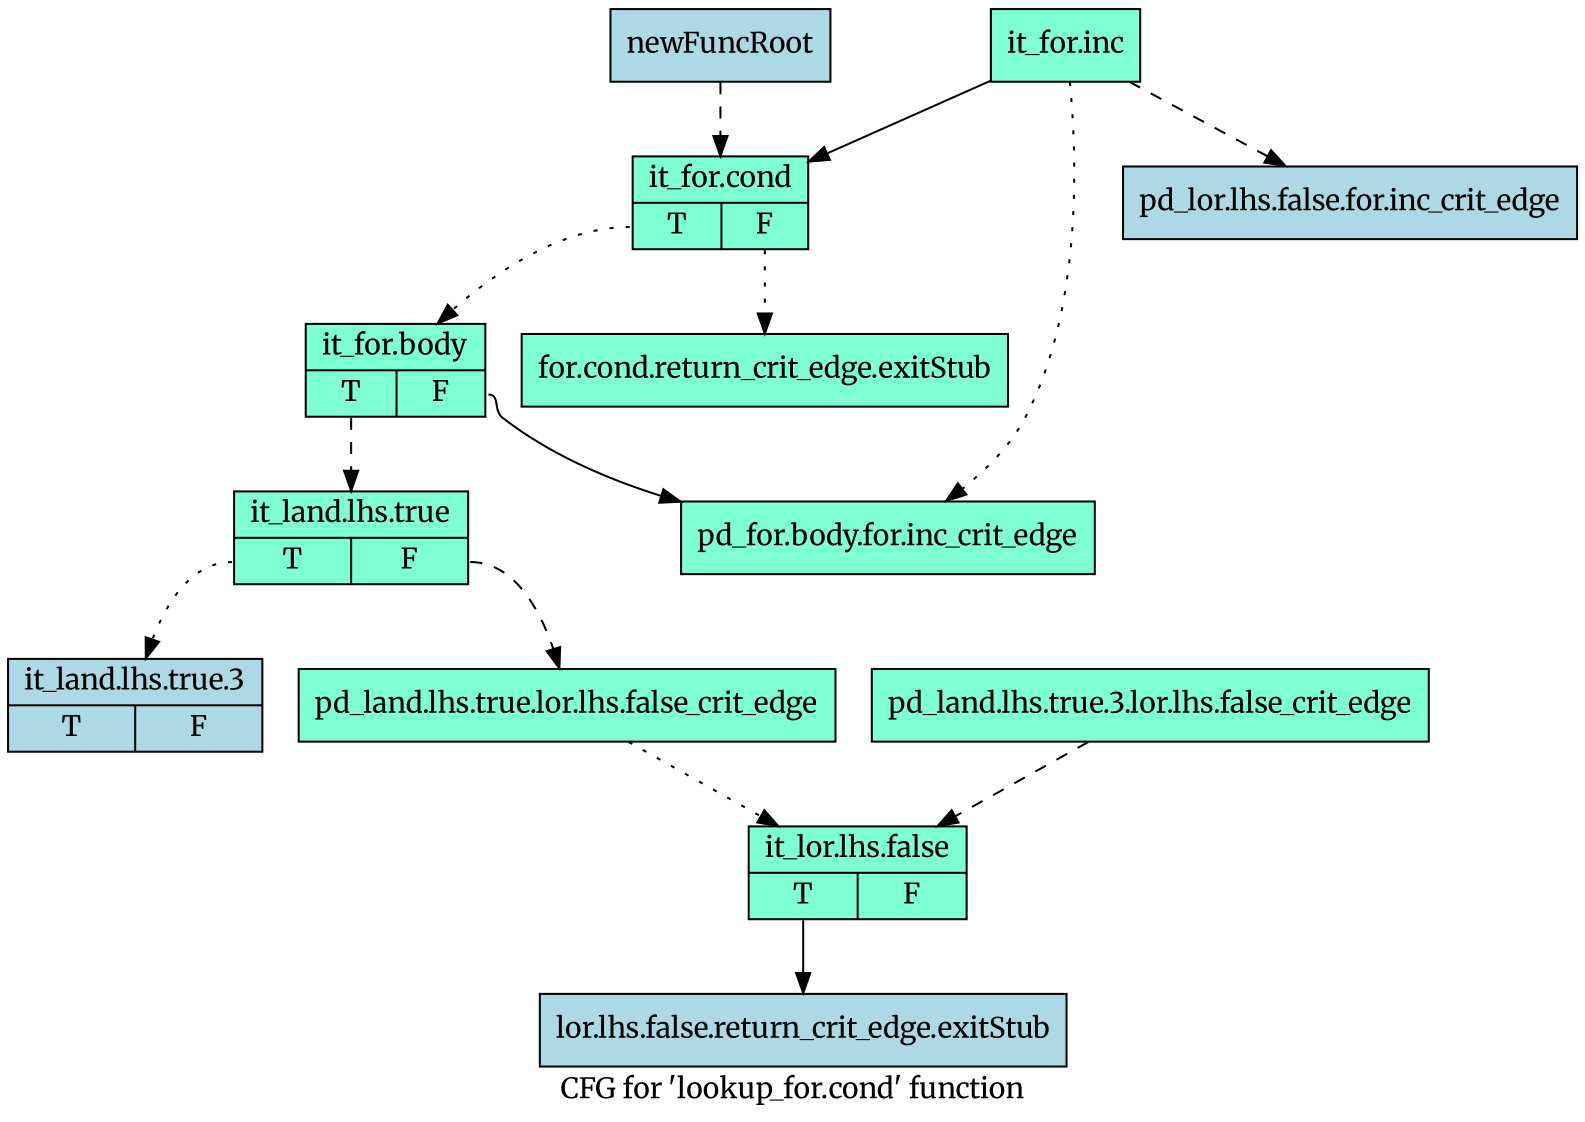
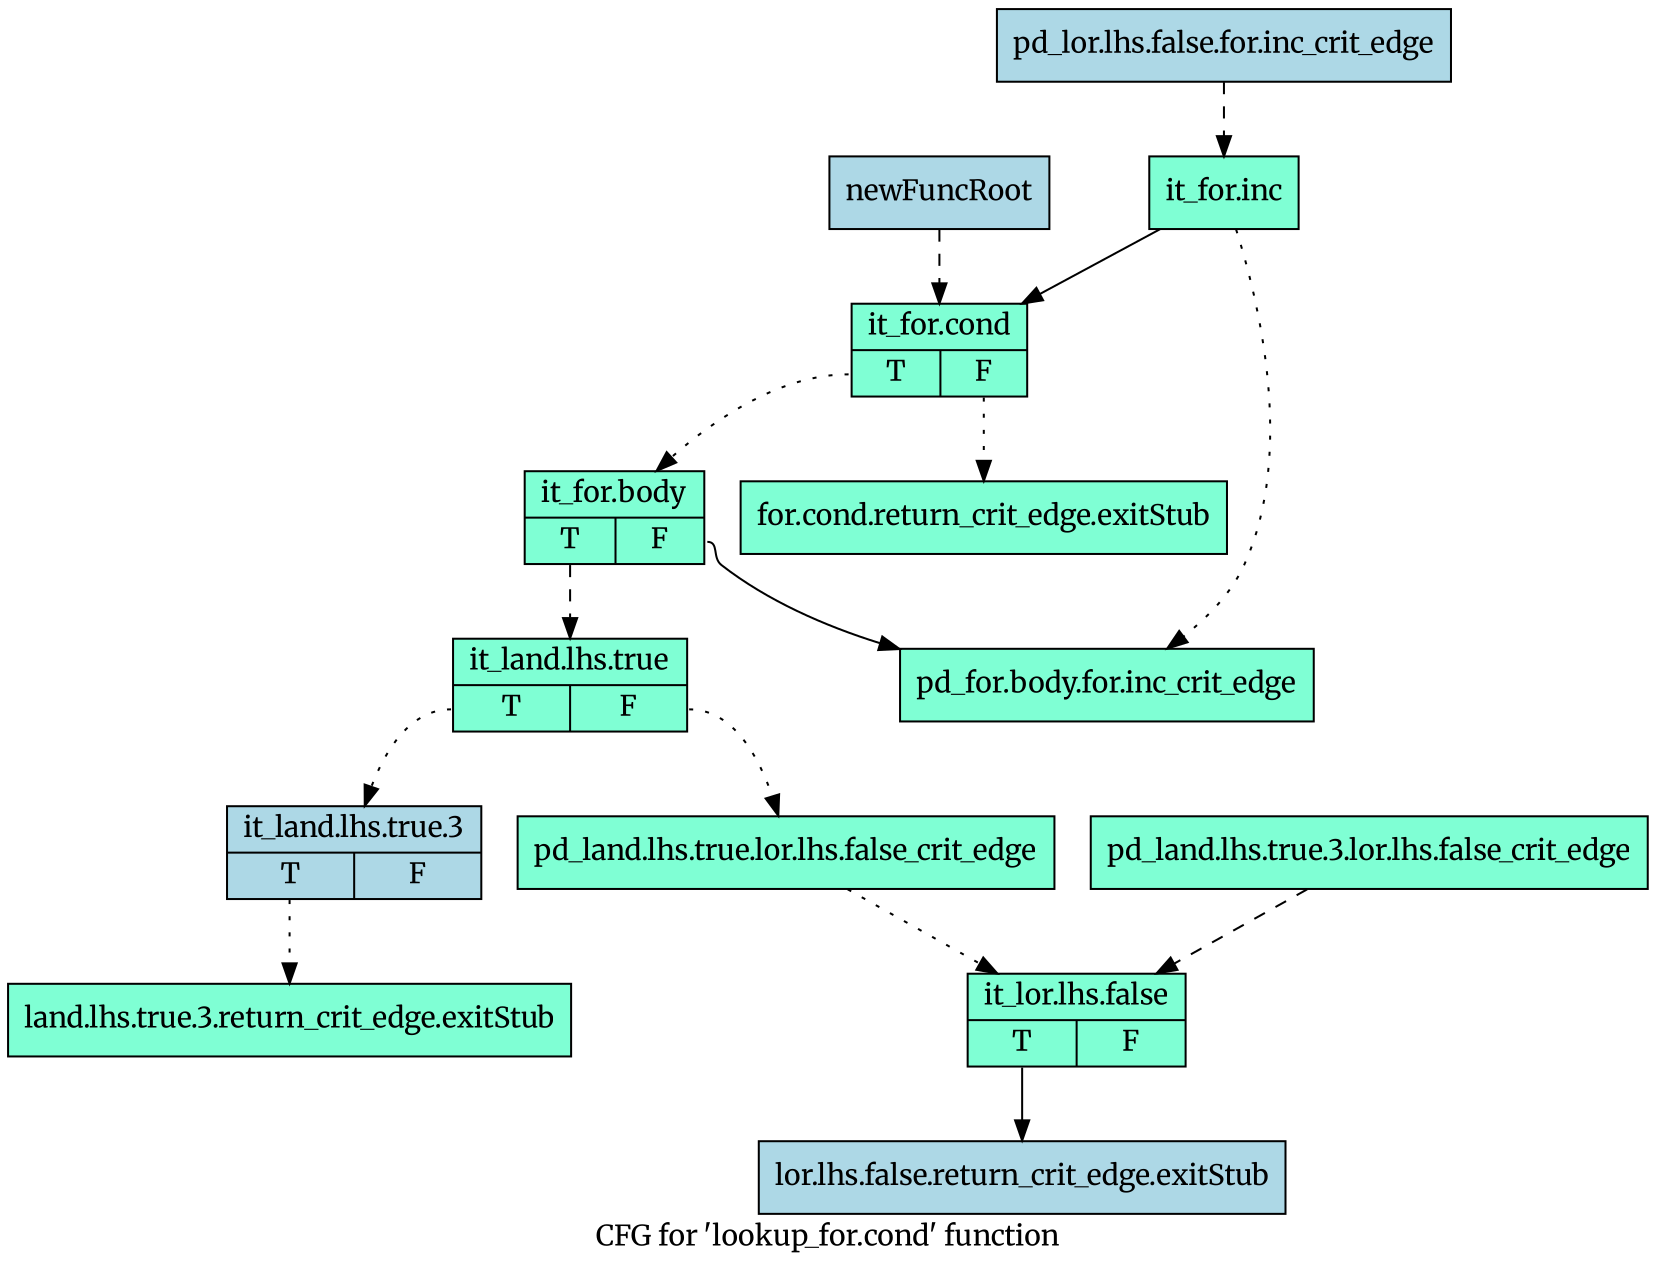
edge "it_for.inc" -> "pd_lor.lhs.false.for.inc_crit_edge": reversed
edge "it_land.lhs.true" -> "pd_land.lhs.true.lor.lhs.false_crit_edge": style dashed -> dotted
node "land.lhs.true.3.return_crit_edge.exitStub": added
